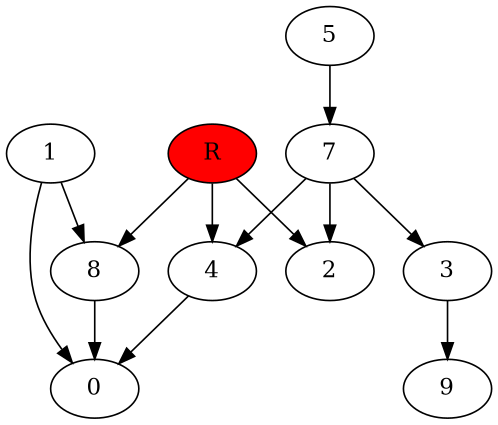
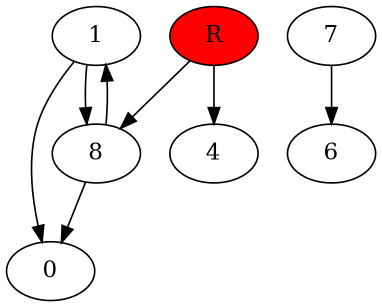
node "5": removed
edge "8" -> "1": added
edge "7" -> "4": removed
node "2": removed
node "3": label "3" -> "6"
edge "4" -> "0": removed
node "9": removed
